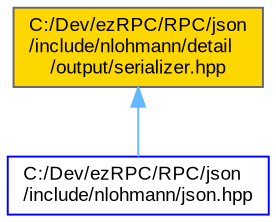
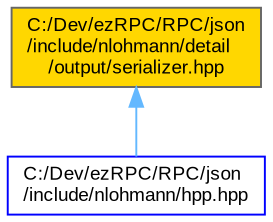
node "C:/Dev/ezRPC/RPC/json /include/nlohmann/json.hpp": label "C:/Dev/ezRPC/RPC/json /include/nlohmann/json.hpp" -> "C:/Dev/ezRPC/RPC/json /include/nlohmann/hpp.hpp"
